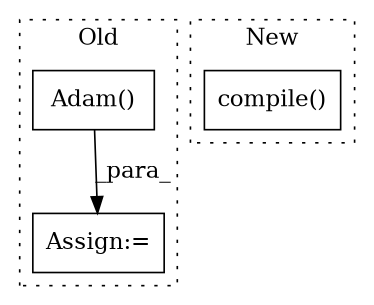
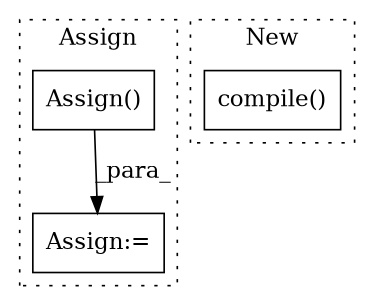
cluster "Old": label "Old" -> "Assign"
node "Adam()": label "Adam()" -> "Assign()"
